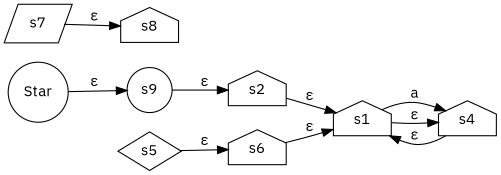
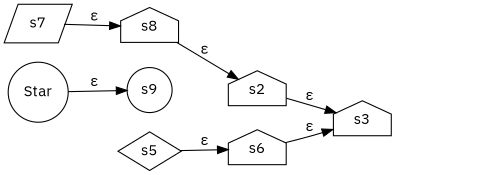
edge "s9" -> "s2": now "s8" -> "s2"
node "s1": label "s1" -> "s3"
node "s4": removed
